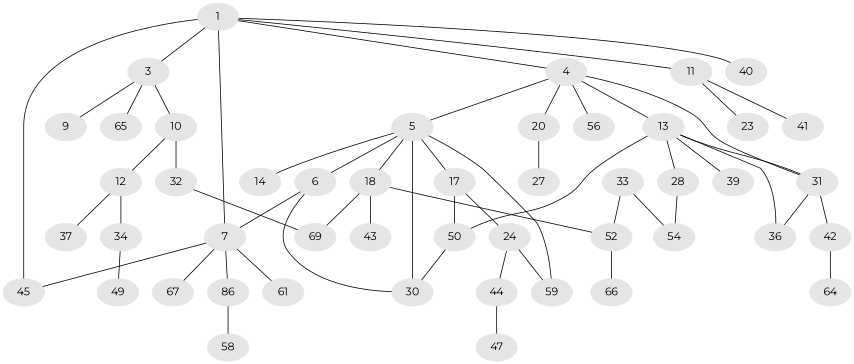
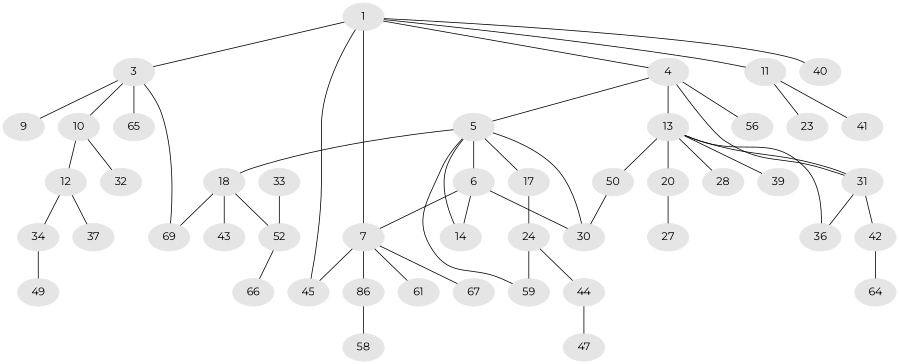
edge "4" -- "20": now "13" -- "20"
edge "32" -- "69": now "3" -- "69"
edge "17" -- "50": removed
edge "6" -- "14": added
node "54": removed
